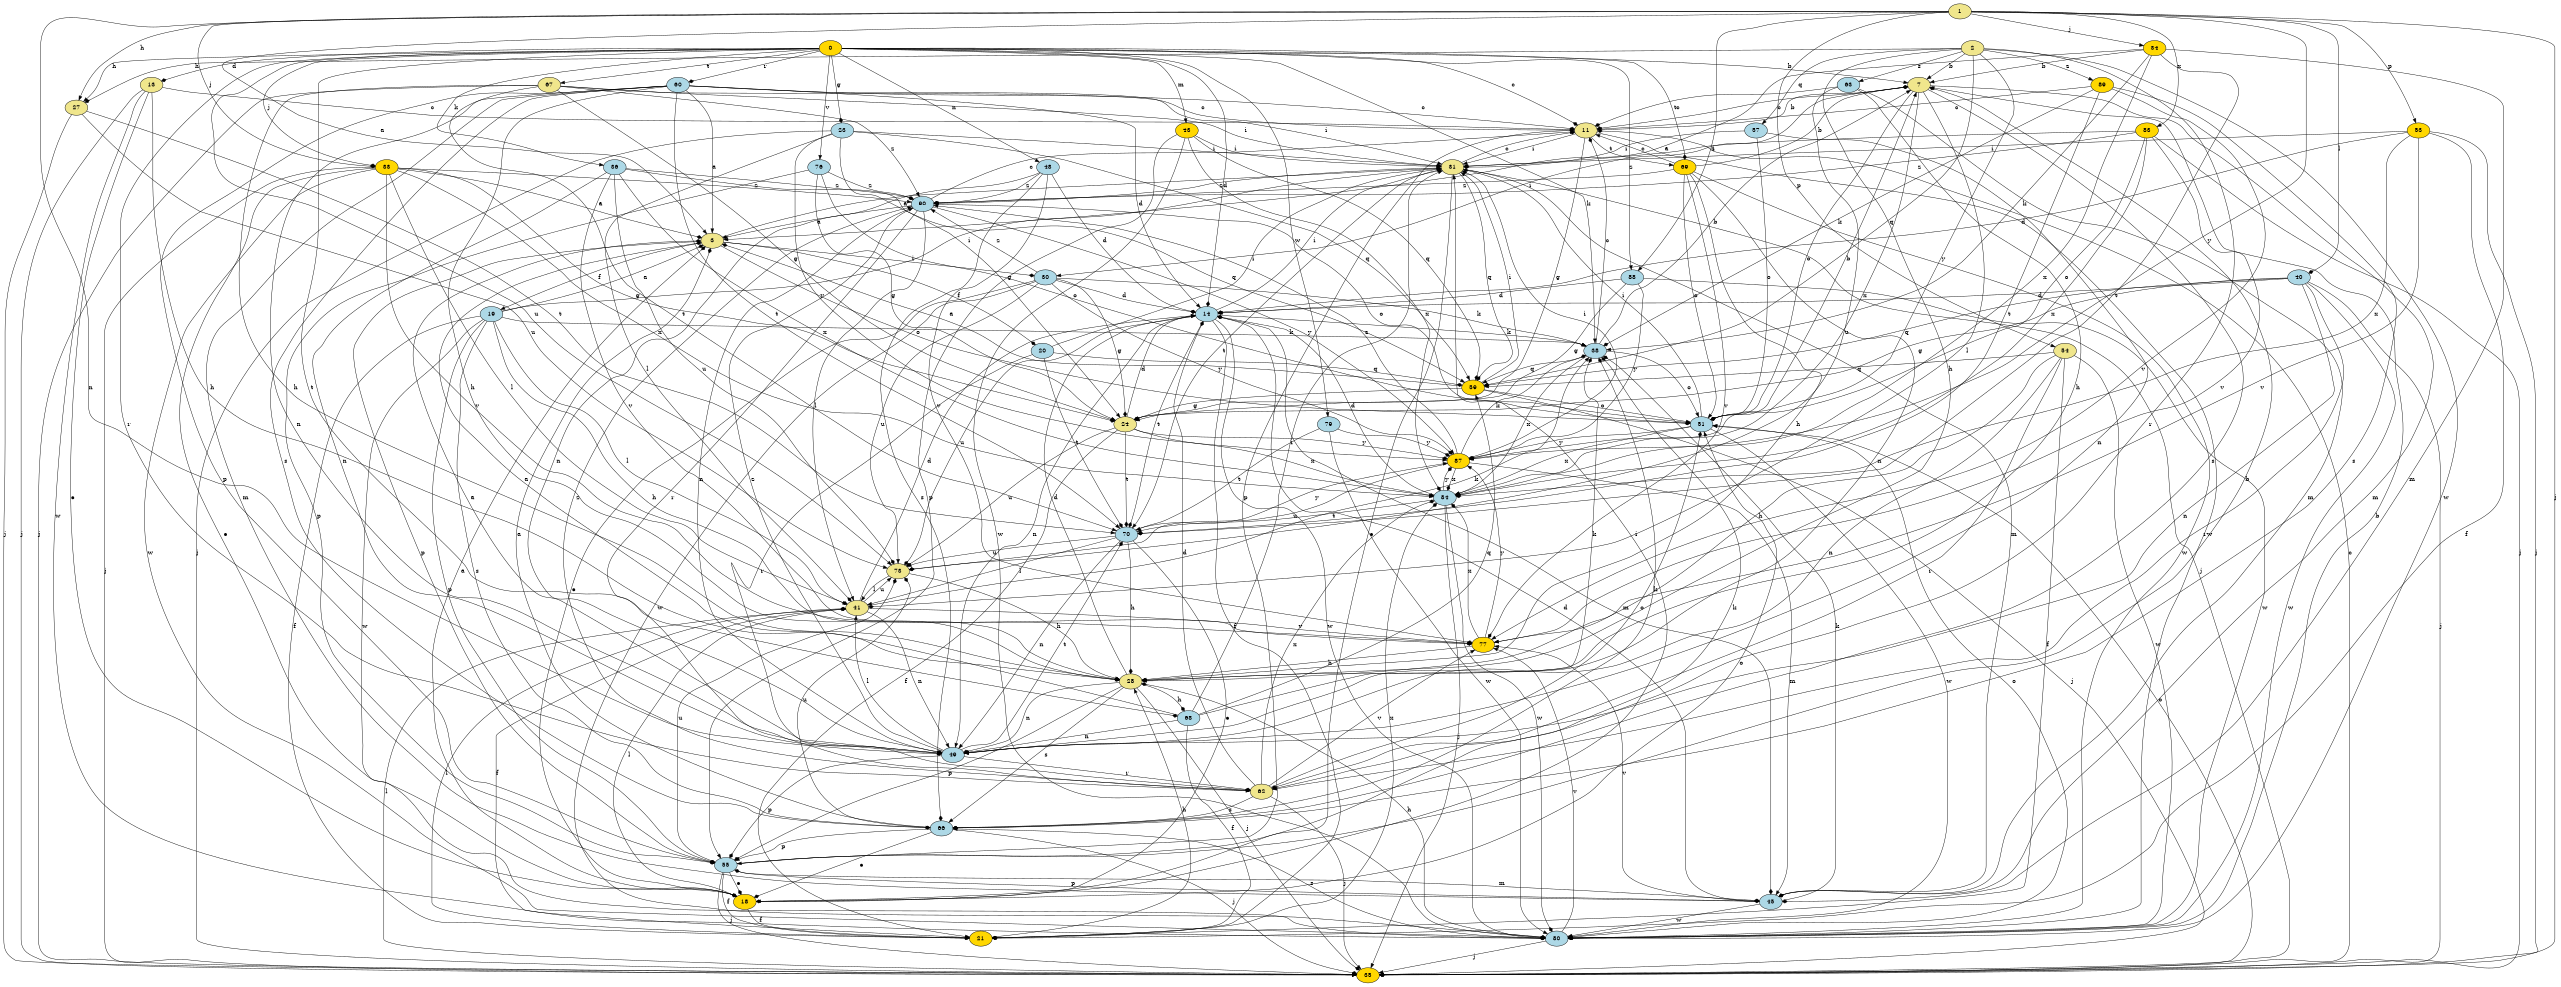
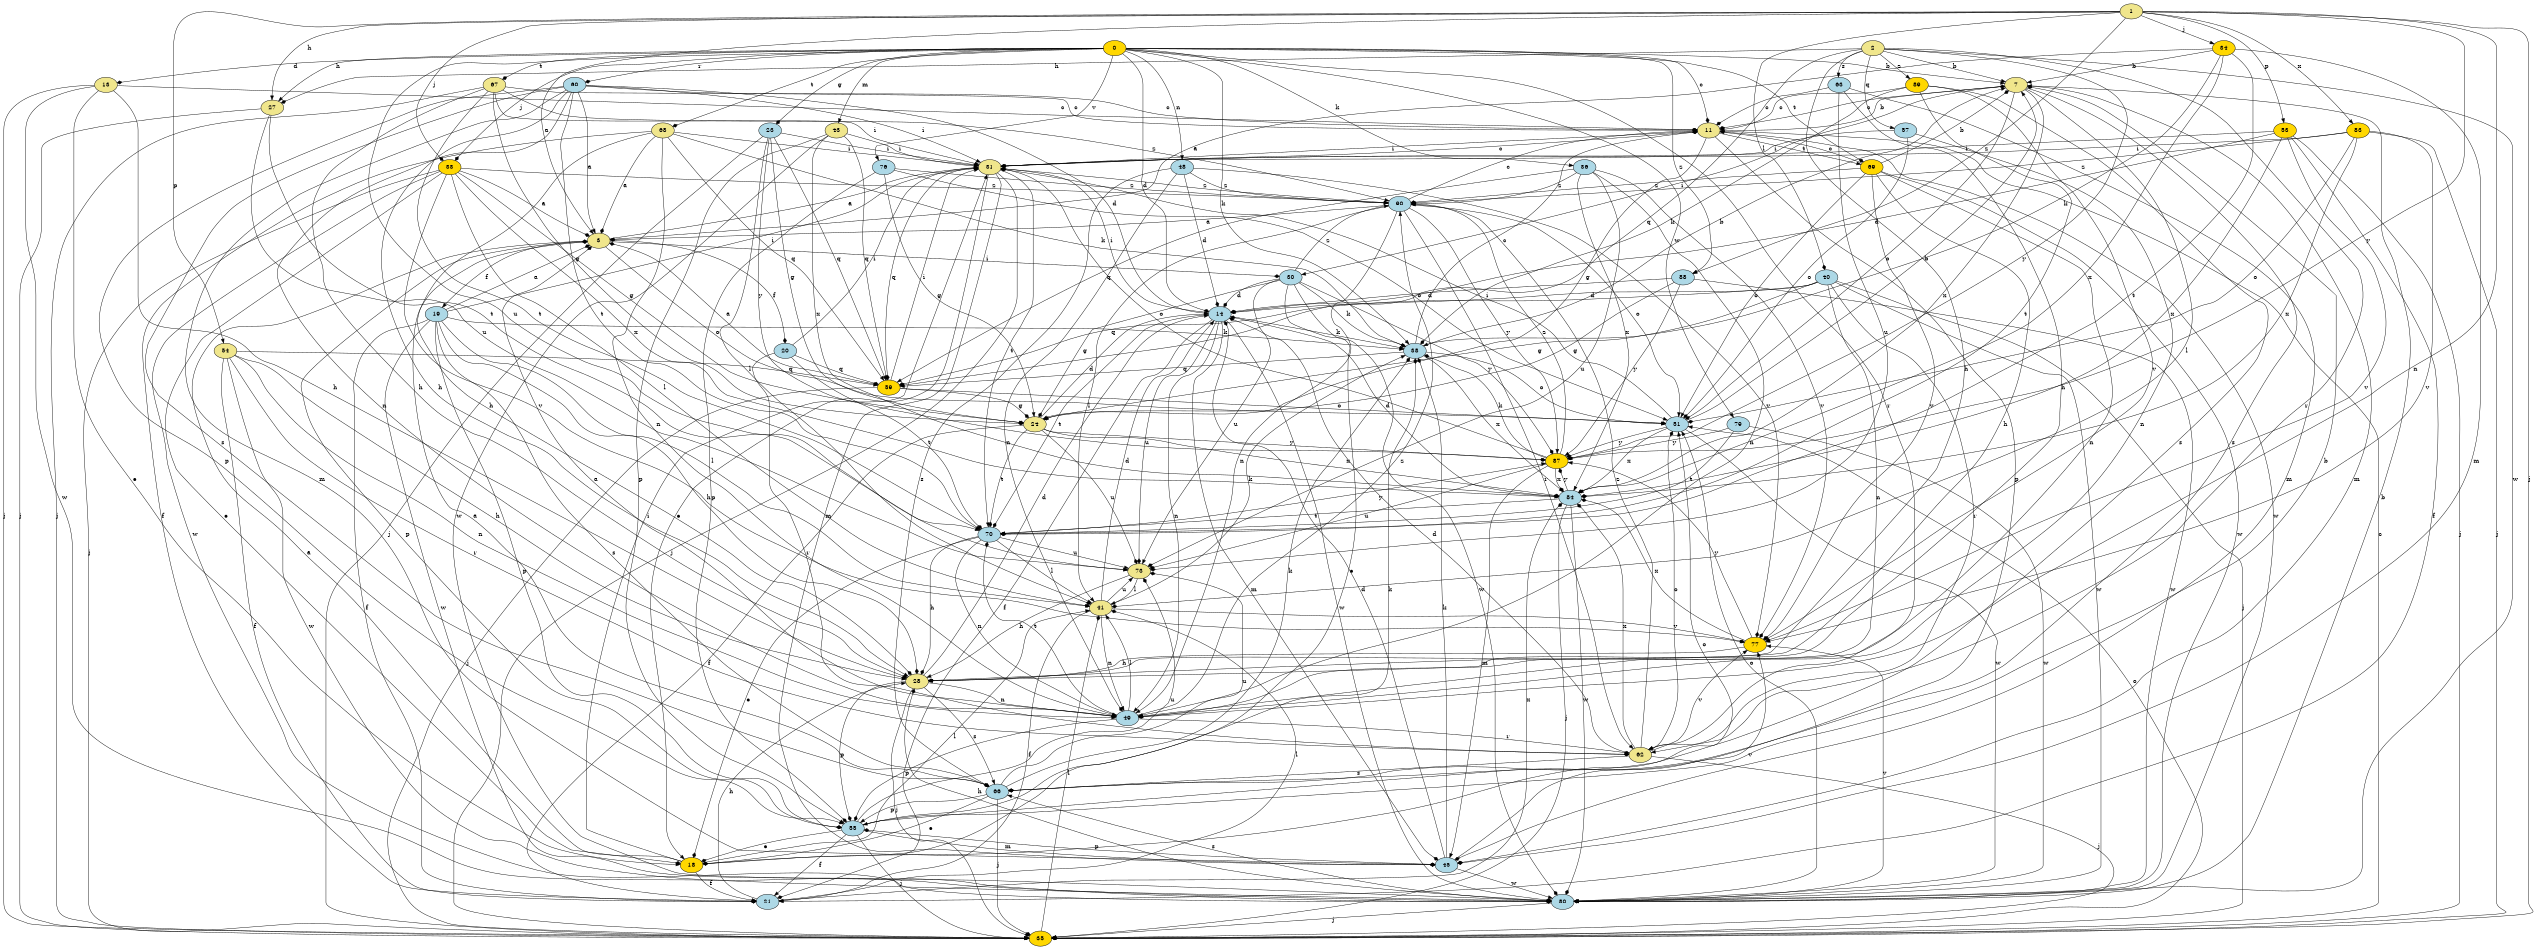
edge "0" -> "67": arrowhead normal -> diamond
node "43": fillcolor gold -> khaki
edge "87" -> "31": label "i" -> "o"
edge "28" -> "68": reversed
node "68": fillcolor lightblue -> khaki
node "21": fillcolor gold -> lightblue
